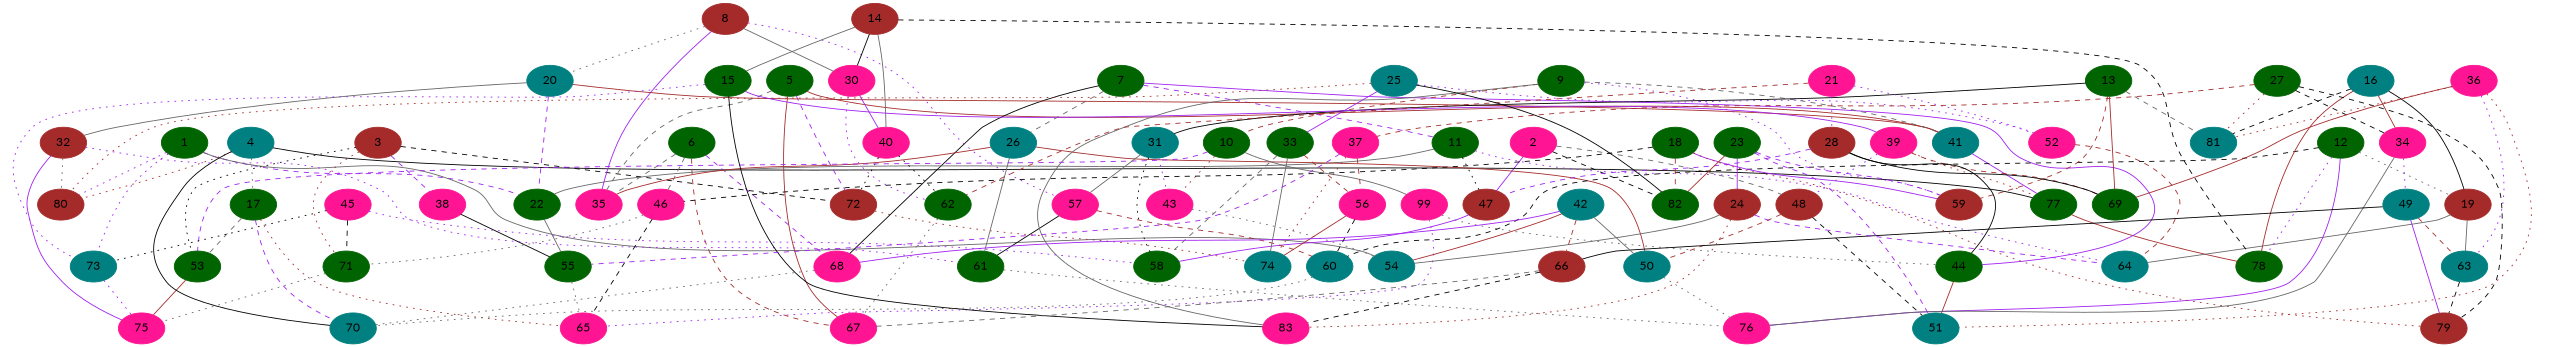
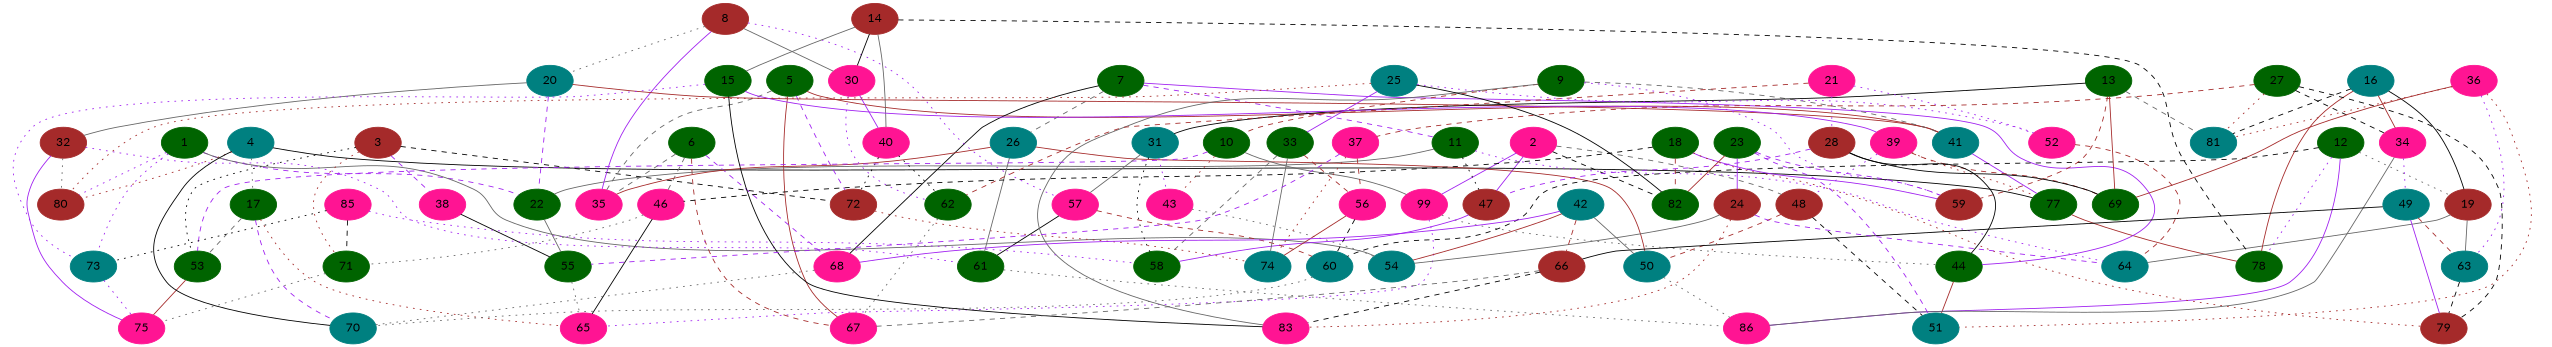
edge "2" -- "99": added
node "45": label "45" -> "85"
edge "46" -- "65": style dashed -> solid
node "76": label "76" -> "86"
